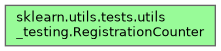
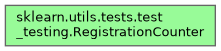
node "sklearn.utils.tests.utils _testing.RegistrationCounter": label "sklearn.utils.tests.utils _testing.RegistrationCounter" -> "sklearn.utils.tests.test _testing.RegistrationCounter"
